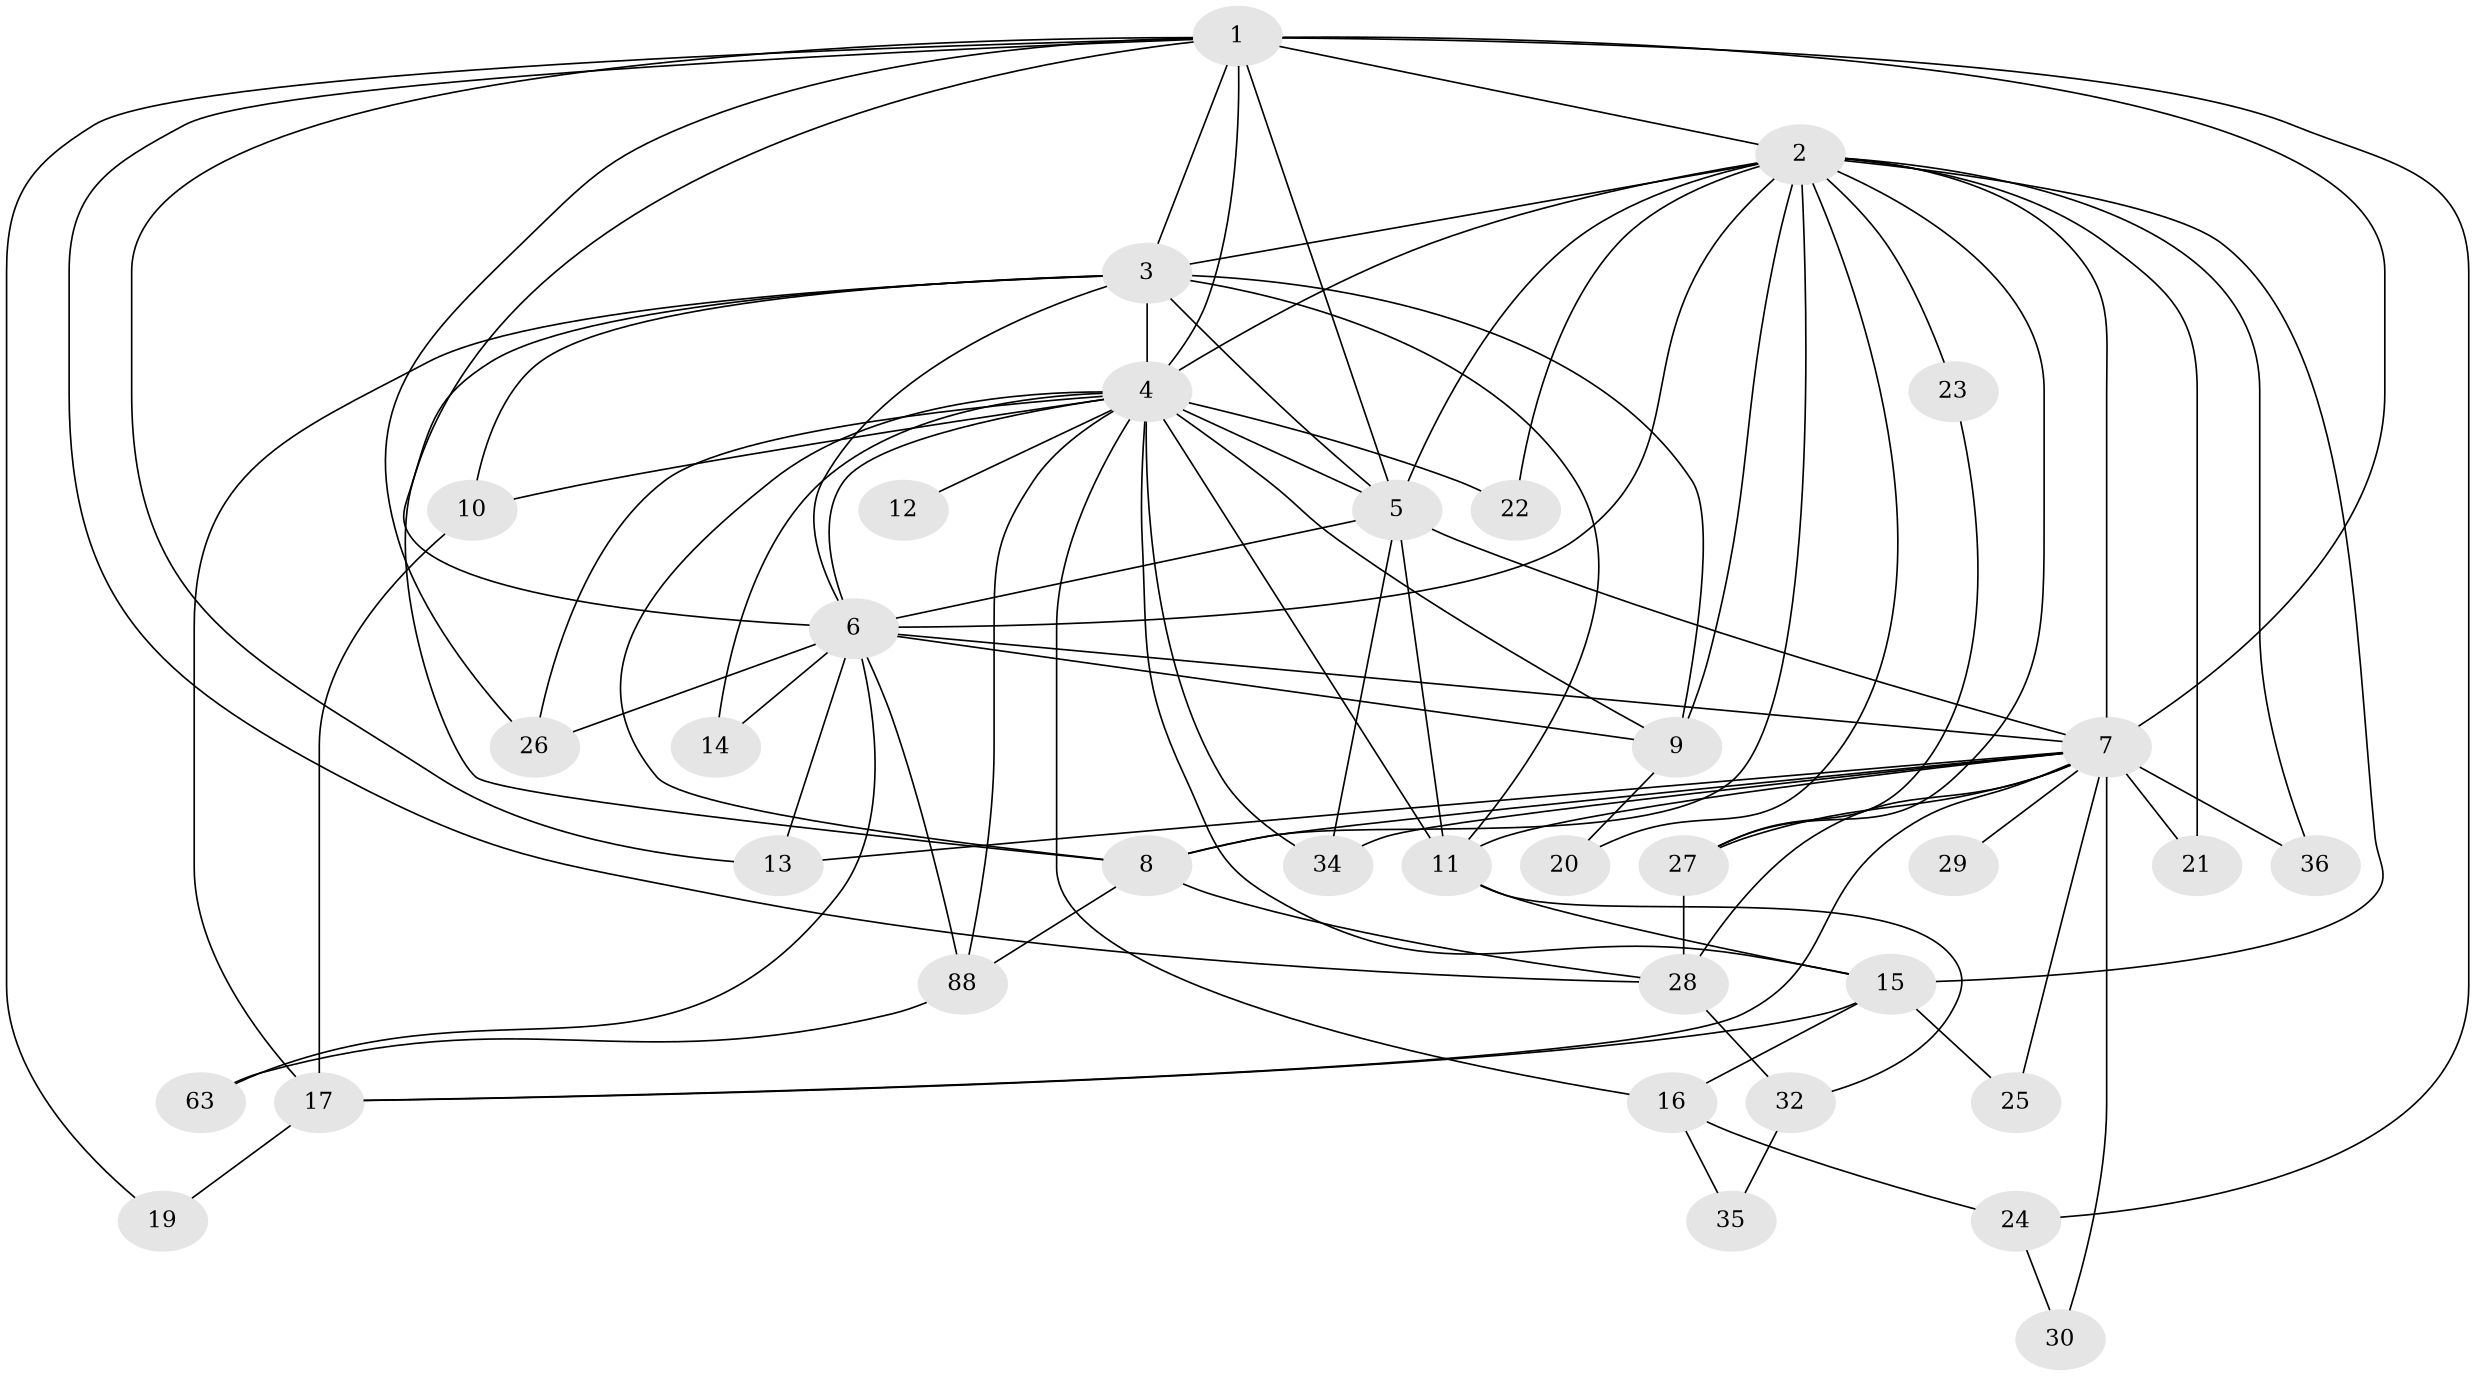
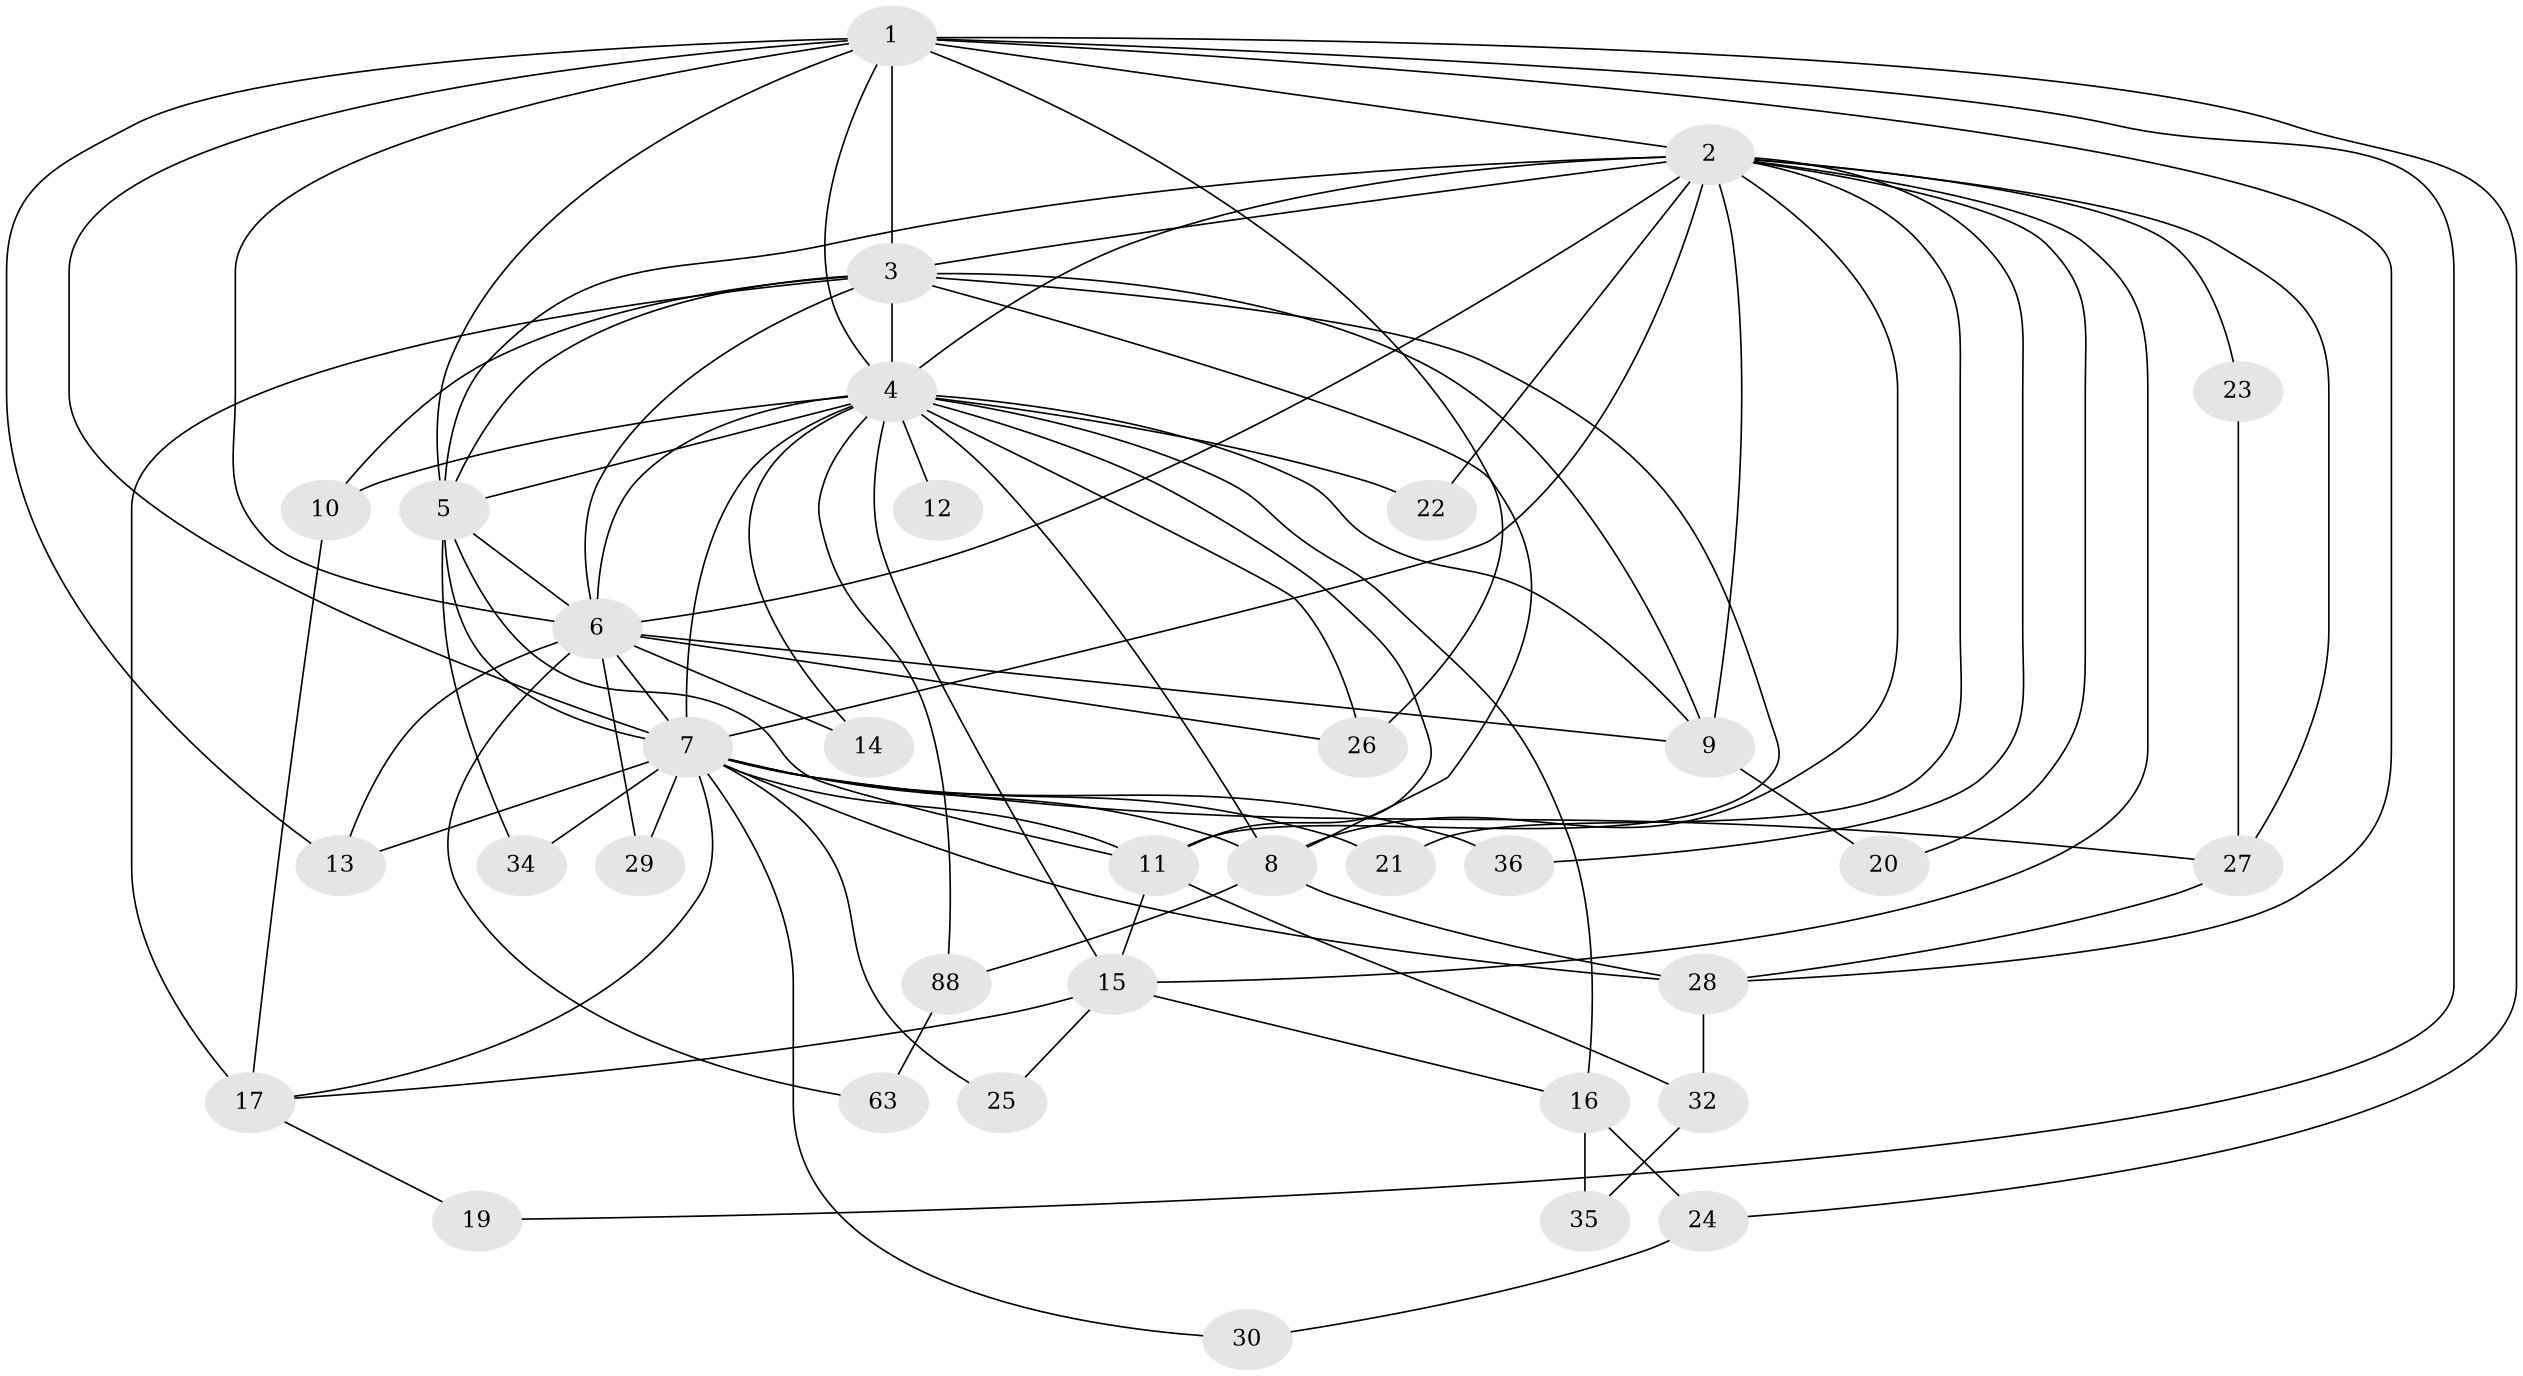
edge "4" -- "34": now "4" -- "7"
edge "6" -- "88": now "6" -- "29"
